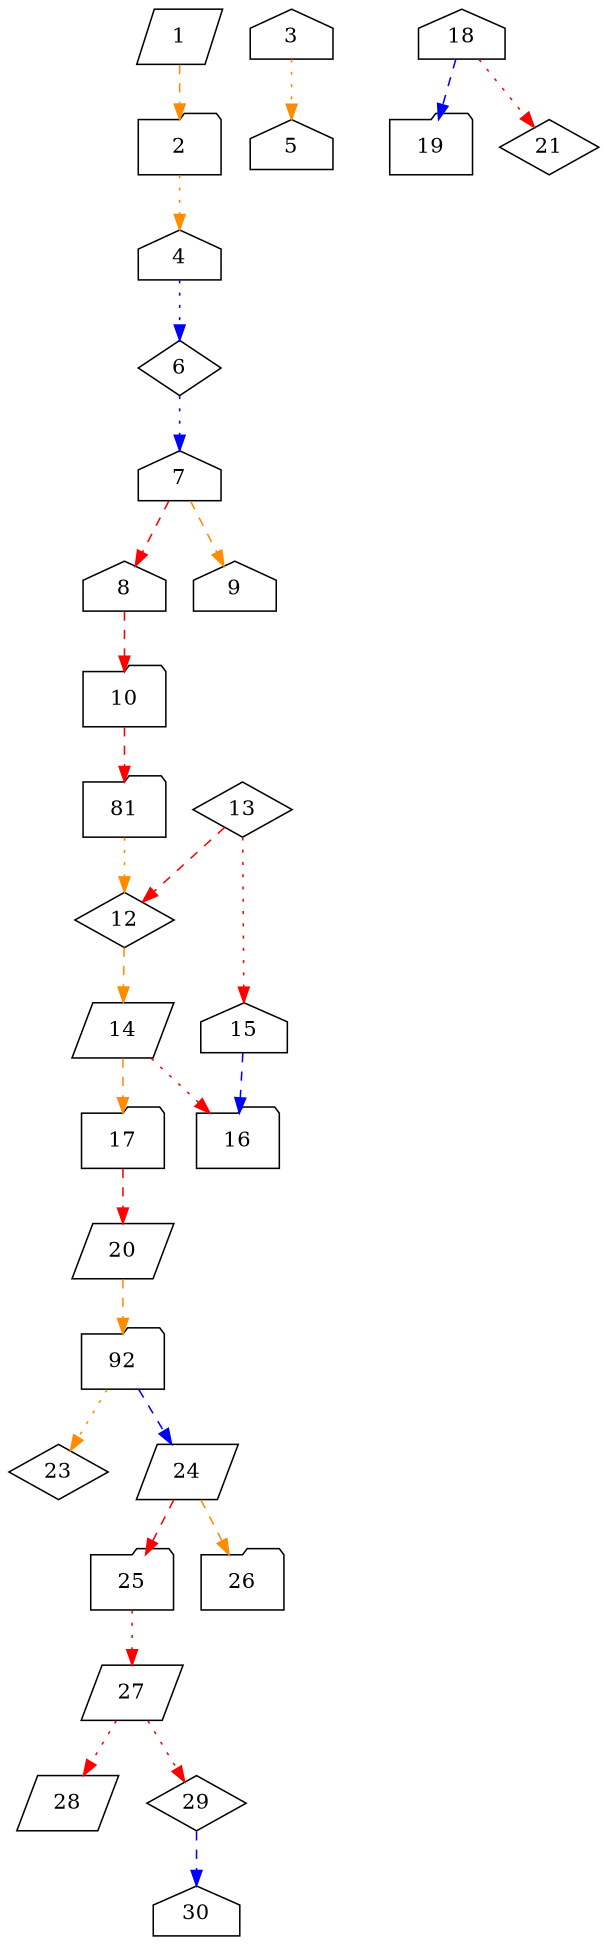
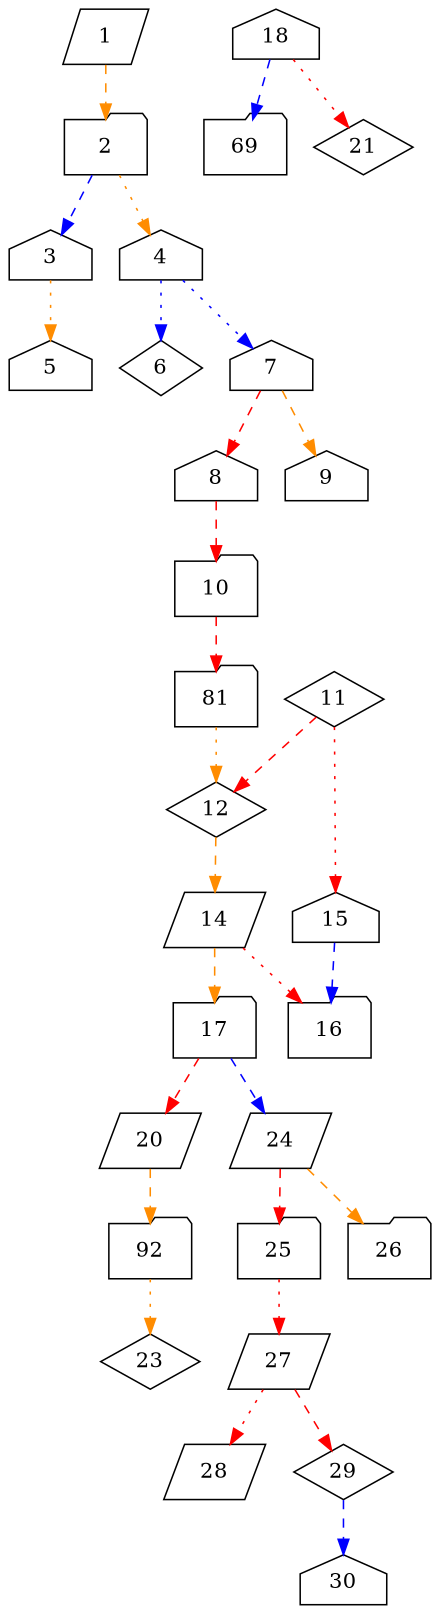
node "19": label "19" -> "69"
edge "2" -> "3": added
edge "6" -> "7": now "4" -> "7"
node "13": label "13" -> "11"
edge "92" -> "24": now "17" -> "24"
edge "27" -> "29": style dotted -> dashed
